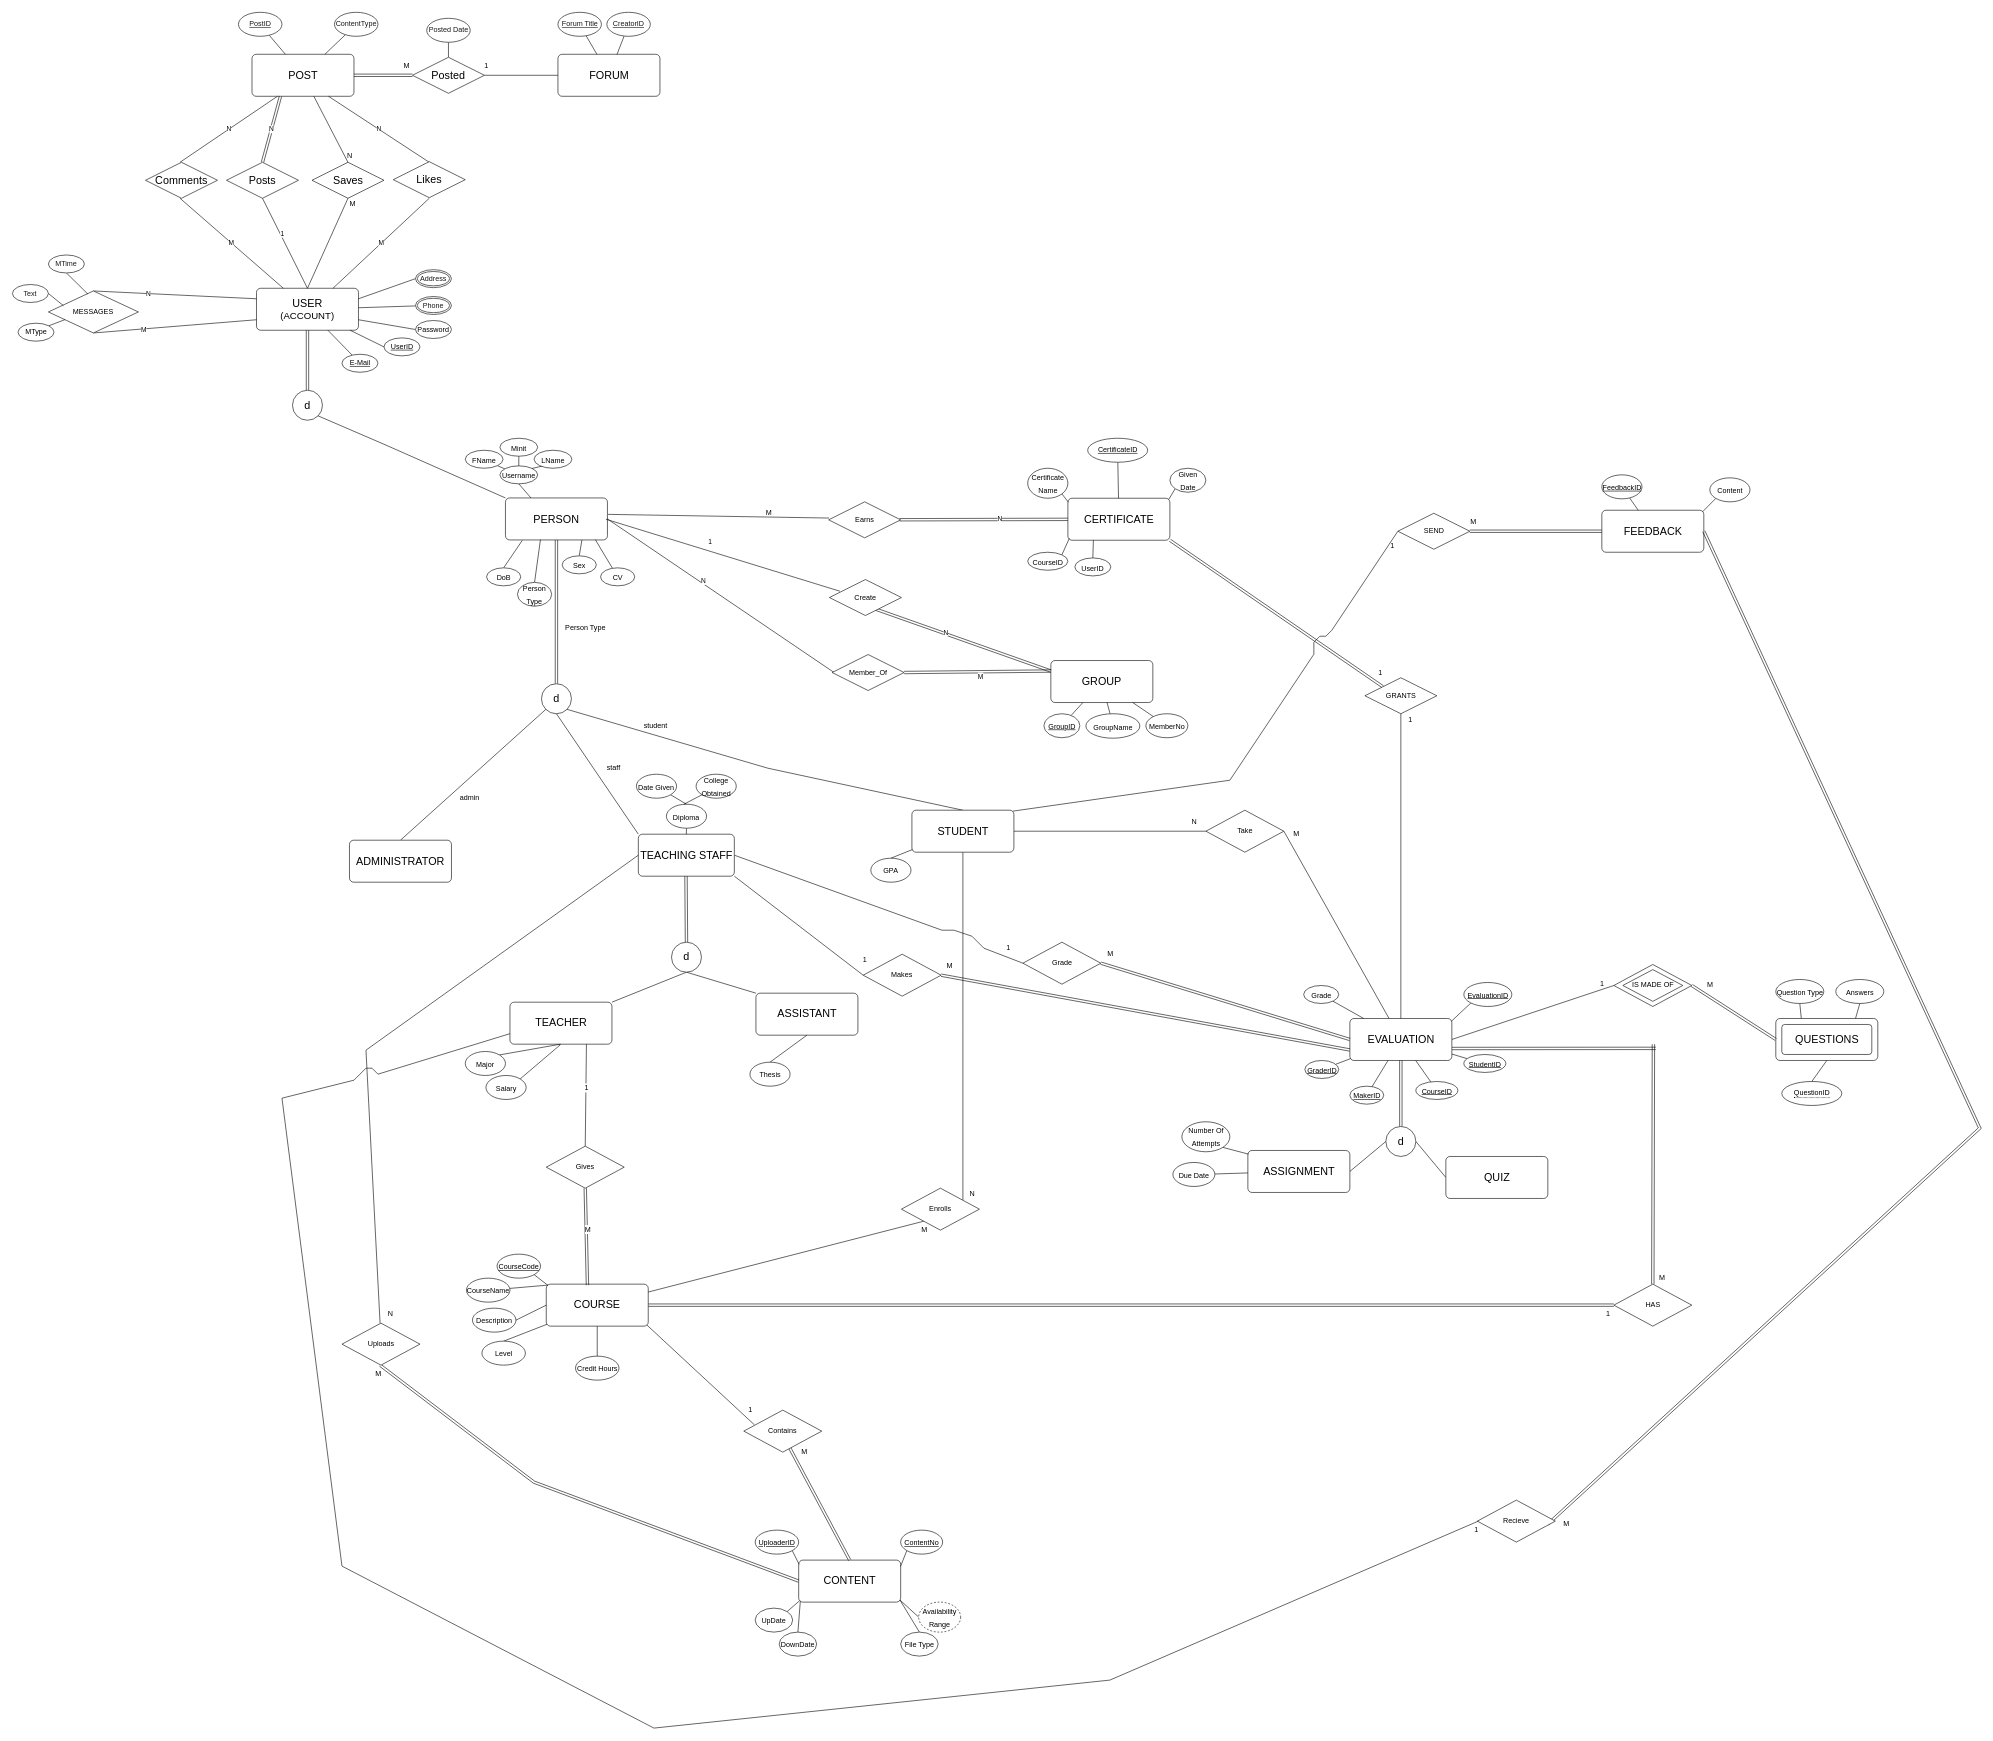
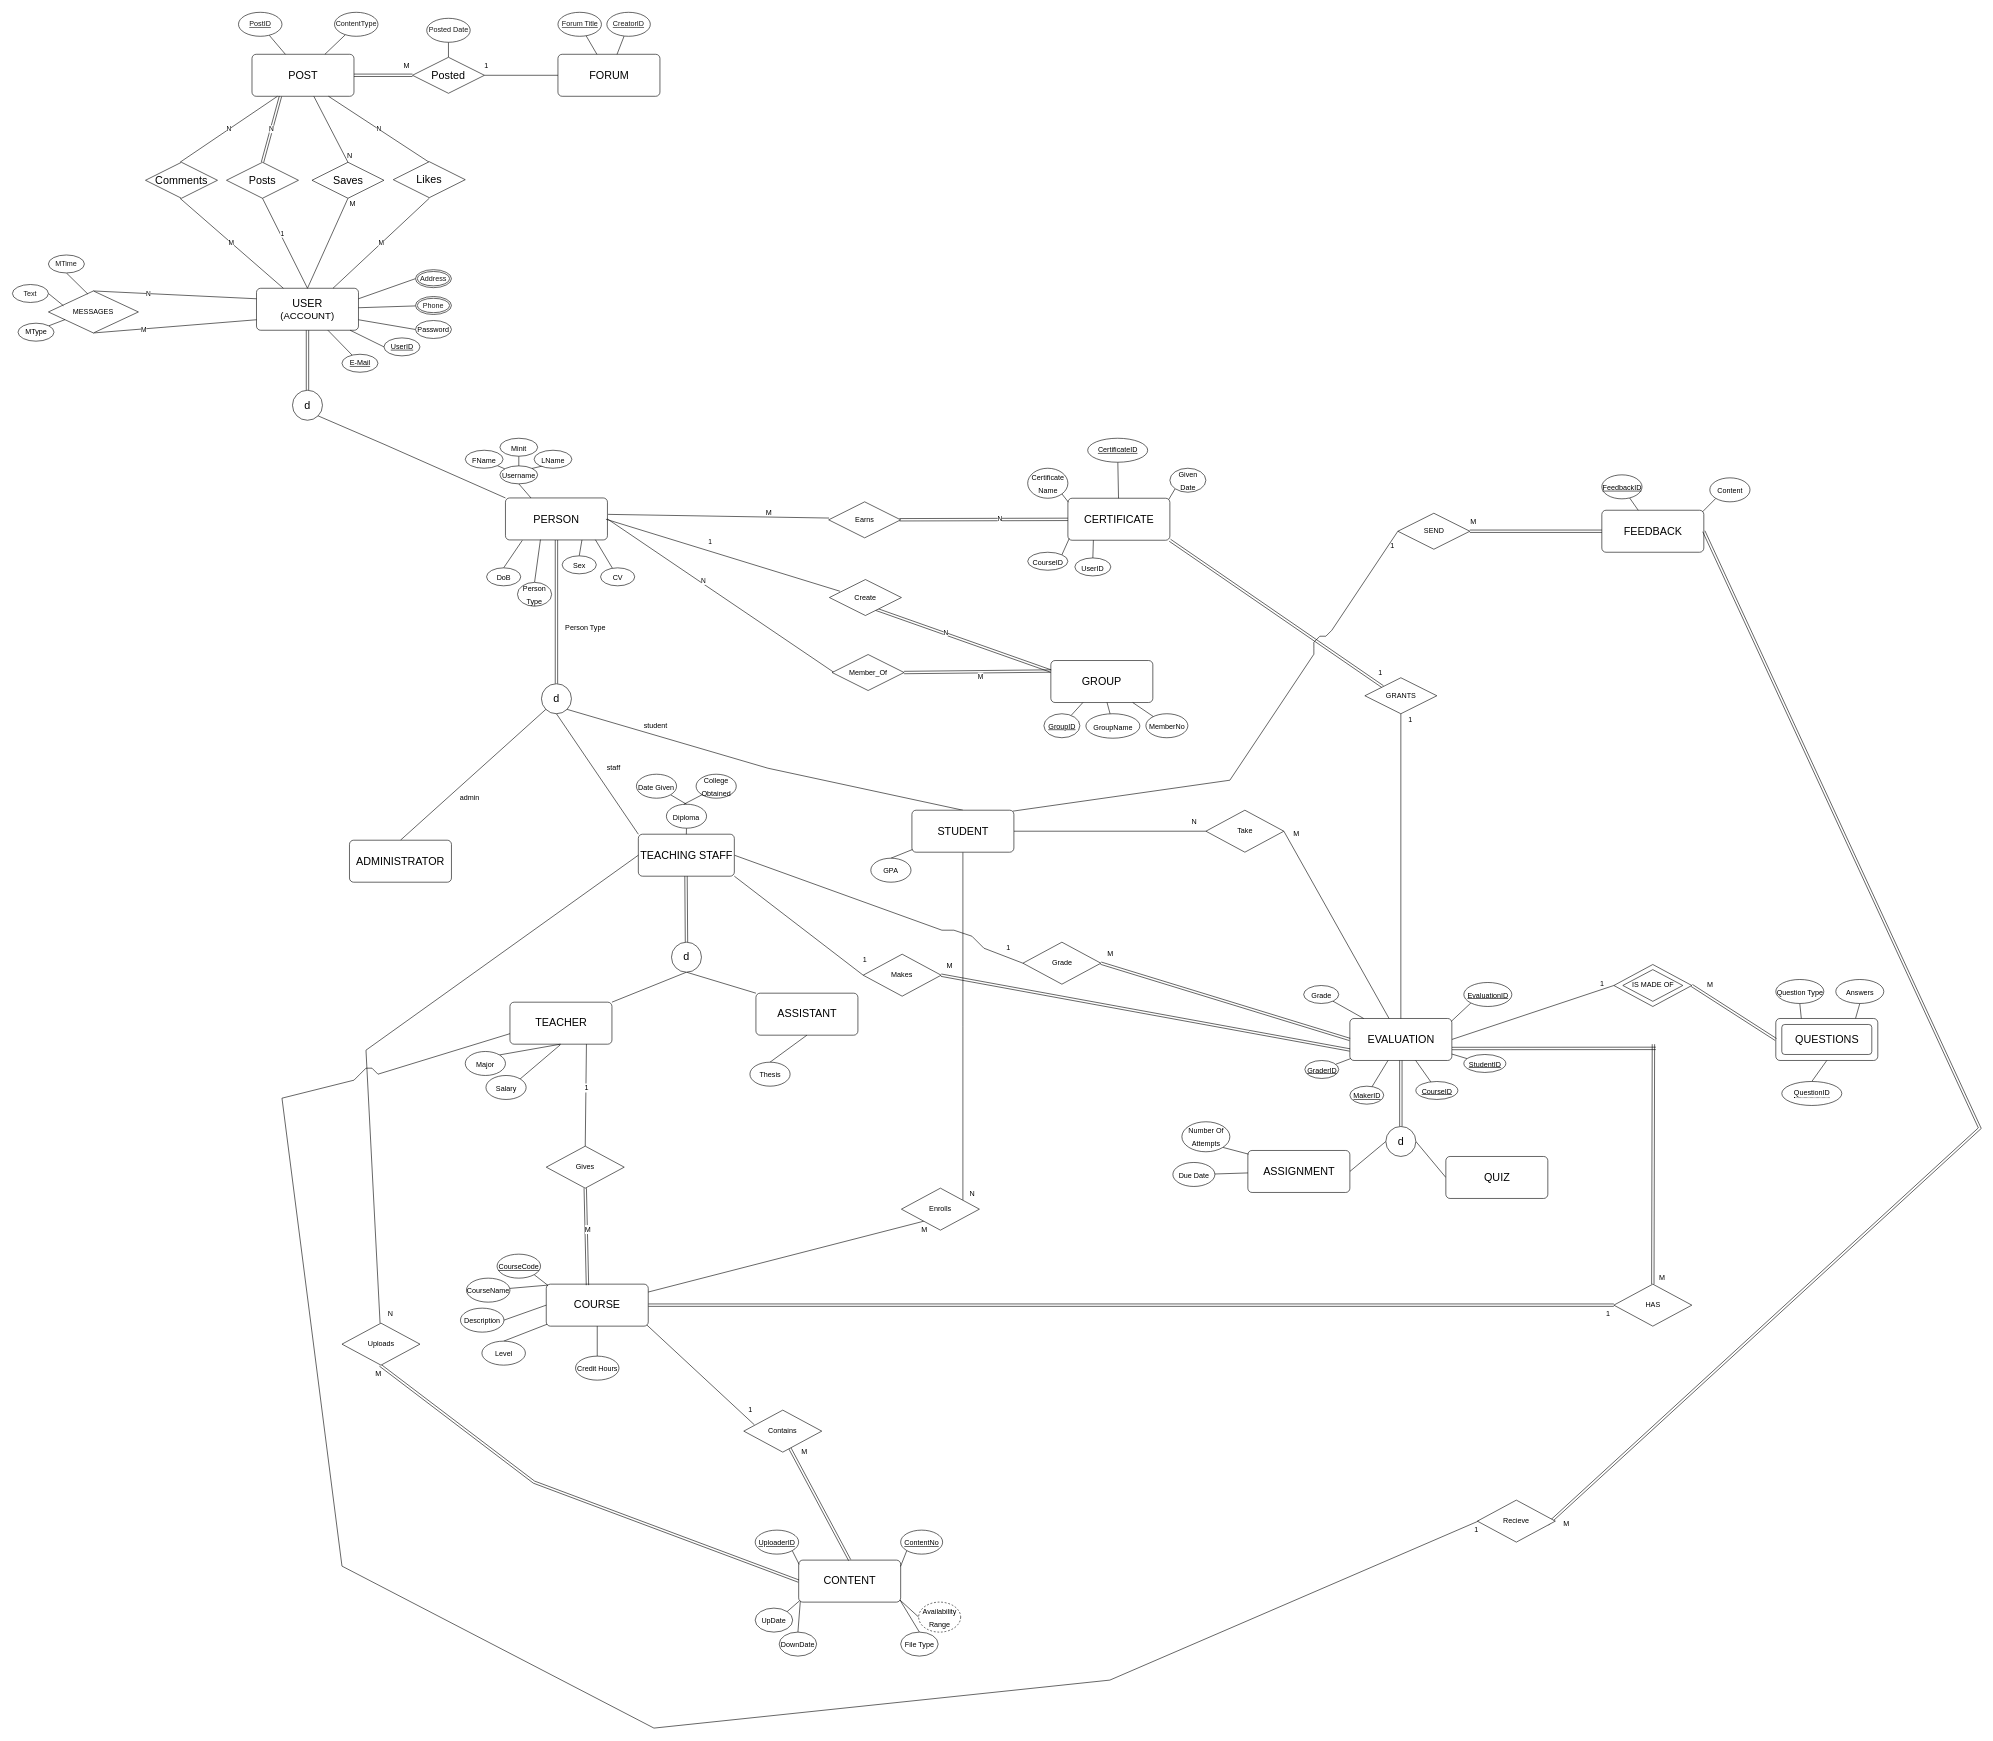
node "Description": moved (494, 1320) -> (482, 1320)
